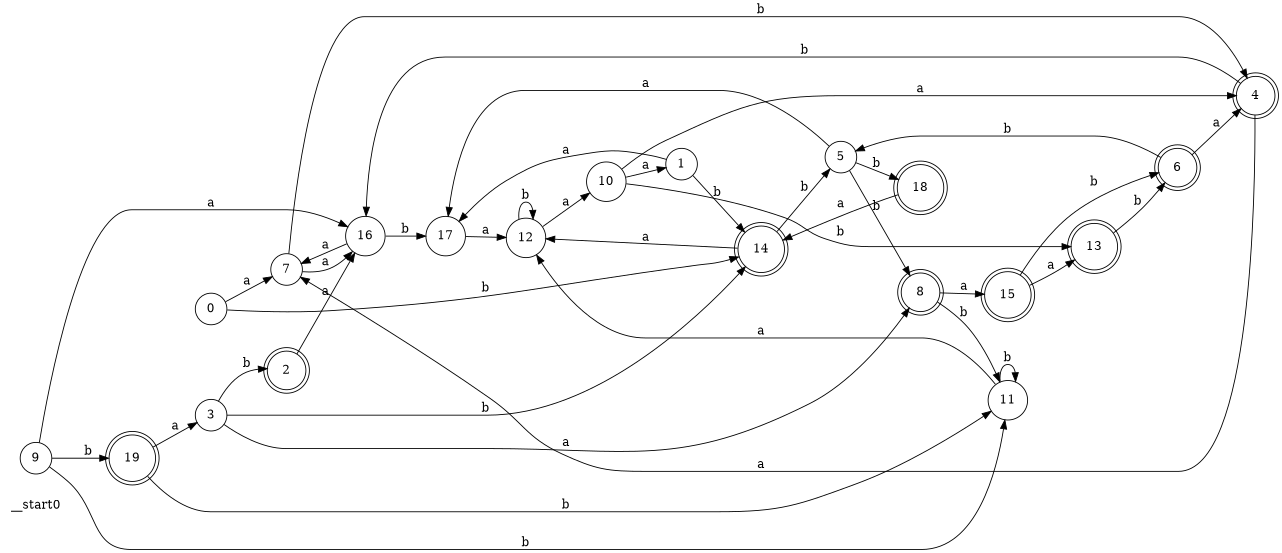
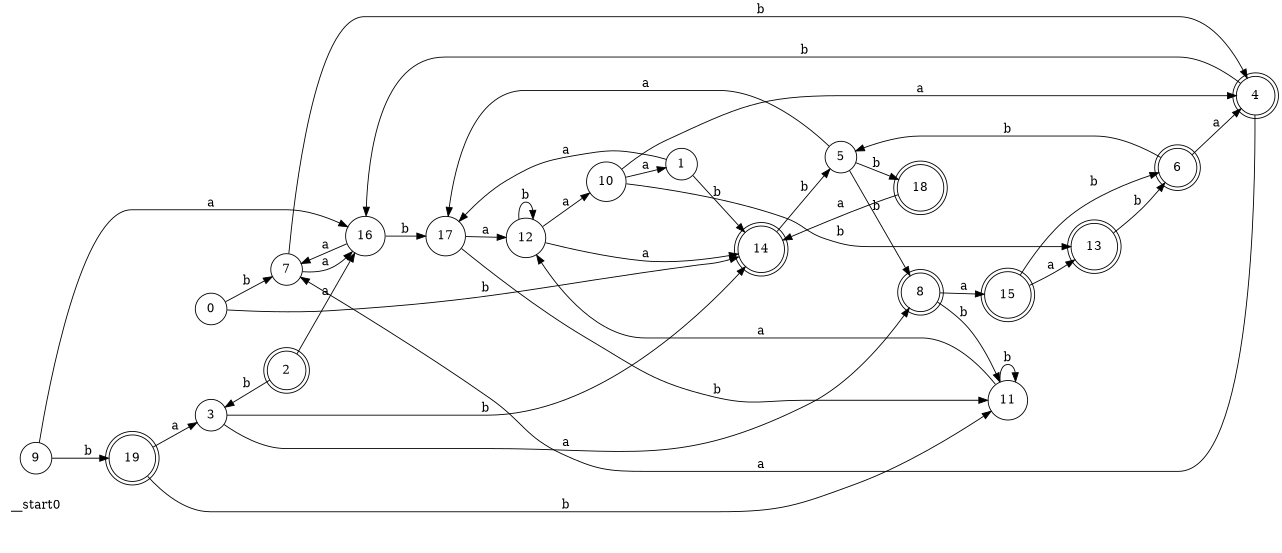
edge "14" -> "12": reversed
edge "0" -> "7": label "a" -> "b"
edge "3" -> "2": reversed
edge "9" -> "11": now "17" -> "11"
